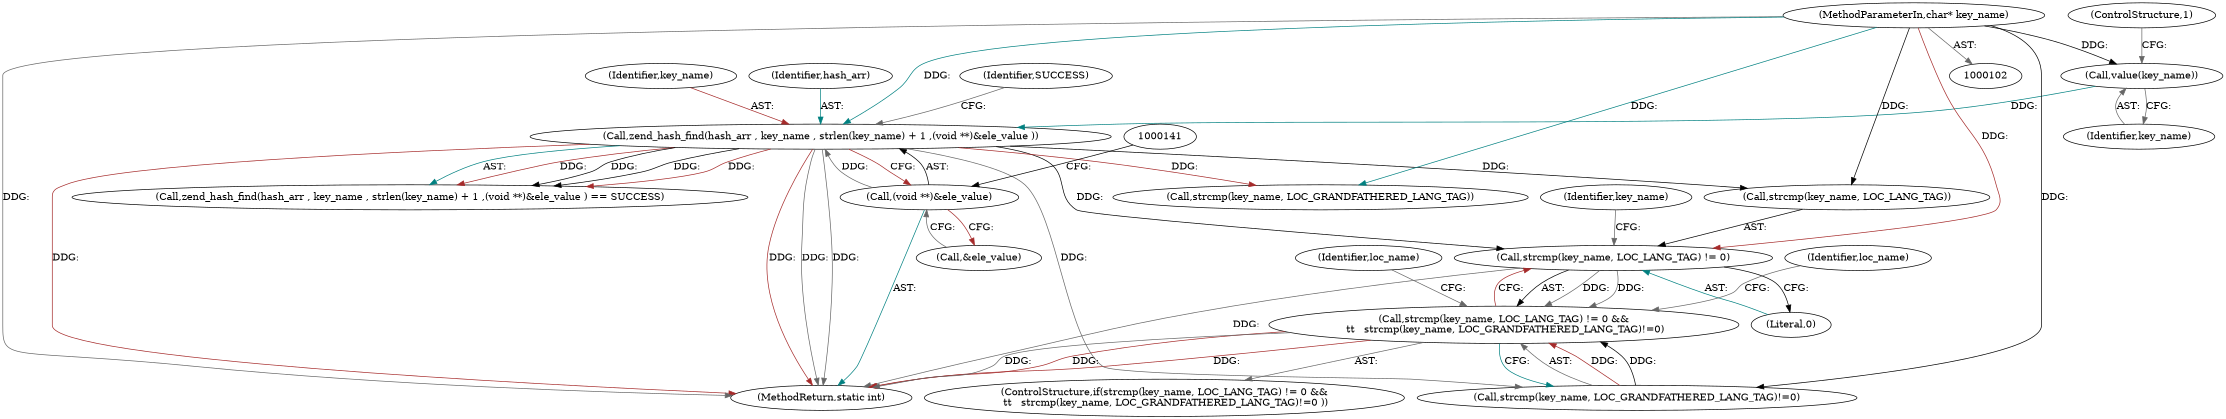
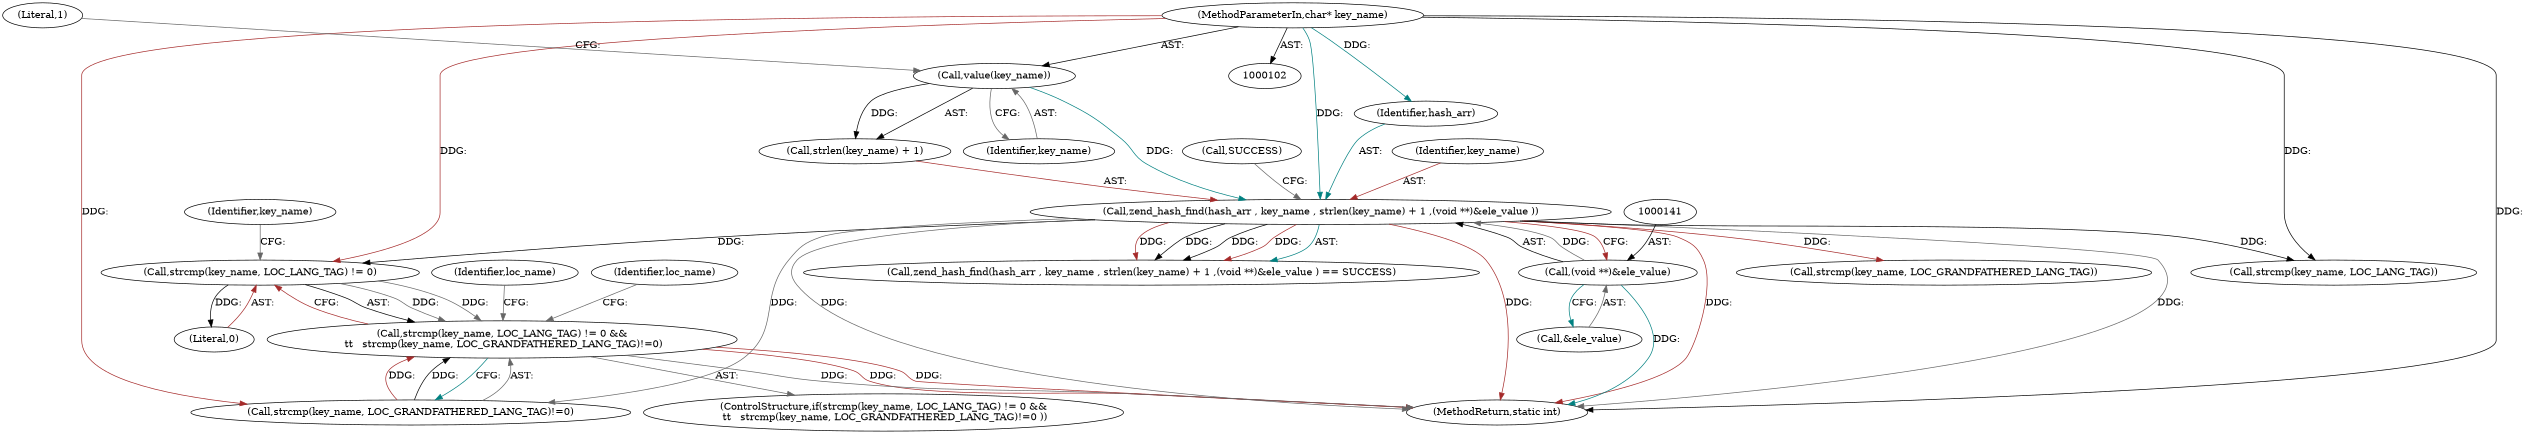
node "(ControlStructure,1)": label "(ControlStructure,1)" -> "(Literal,1)"
edge "(MethodParameterIn,char* key_name)" -> "(MethodReturn,static int)": color gray40 -> black
edge "(MethodParameterIn,char* key_name)" -> "1000102": color gray40 -> black
edge "(MethodParameterIn,char* key_name)" -> "(Call,value(key_name))": label "DDG: " -> "AST: "
node "(Identifier,SUCCESS)": label "(Identifier,SUCCESS)" -> "(Call,SUCCESS)"
edge "(MethodParameterIn,char* key_name)" -> "(Call,strcmp(key_name, LOC_GRANDFATHERED_LANG_TAG))": now "(MethodParameterIn,char* key_name)" -> "(Identifier,hash_arr)"
node "(Call,strlen(key_name) + 1)": added
edge "1000141" -> "(Call,(void **)&ele_value)": label "CFG: " -> "AST: "
edge "(Call,(void **)&ele_value)" -> "(Call,&ele_value)": color brown -> teal
edge "(Call,strcmp(key_name, LOC_LANG_TAG))" -> "(Call,strcmp(key_name, LOC_LANG_TAG) != 0)": removed, label "AST:"
edge "(Call,&ele_value)" -> "(Call,(void **)&ele_value)": label "CFG: " -> "AST: "
edge "(Call,(void **)&ele_value)" -> "(MethodReturn,static int)": label "AST: " -> "DDG: "
edge "(Call,strcmp(key_name, LOC_LANG_TAG) != 0)" -> "(Literal,0)": label "CFG: " -> "DDG: "
edge "(Literal,0)" -> "(Call,strcmp(key_name, LOC_LANG_TAG) != 0)": color teal -> brown
edge "(MethodParameterIn,char* key_name)" -> "(Call,strcmp(key_name, LOC_GRANDFATHERED_LANG_TAG)!=0)": color black -> brown
edge "(Call,strcmp(key_name, LOC_LANG_TAG) != 0)" -> "(MethodReturn,static int)": removed, label "DDG:"
